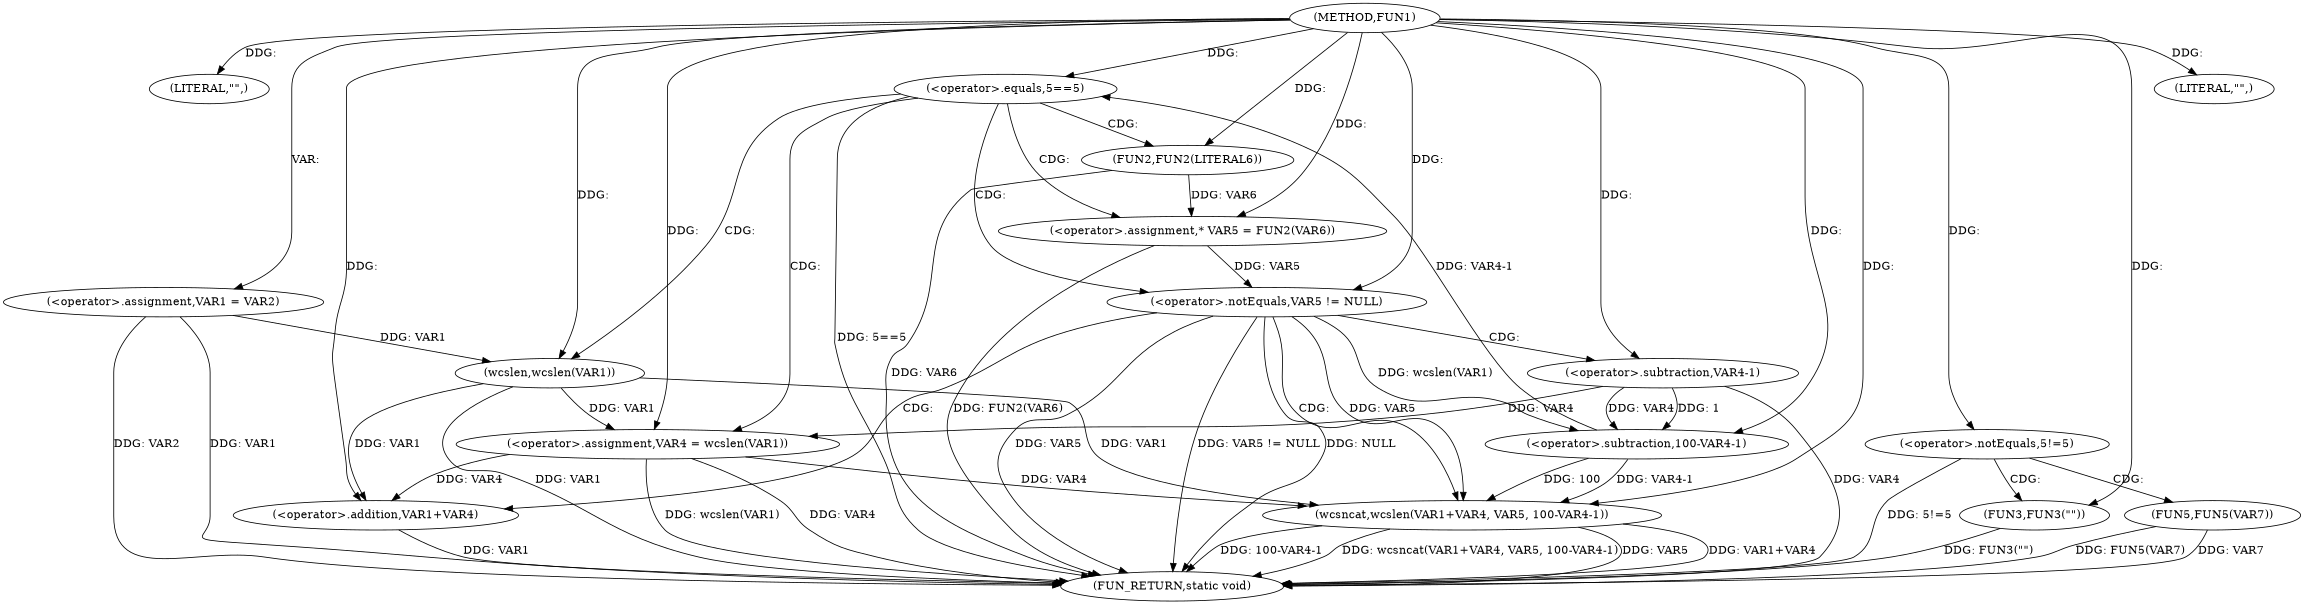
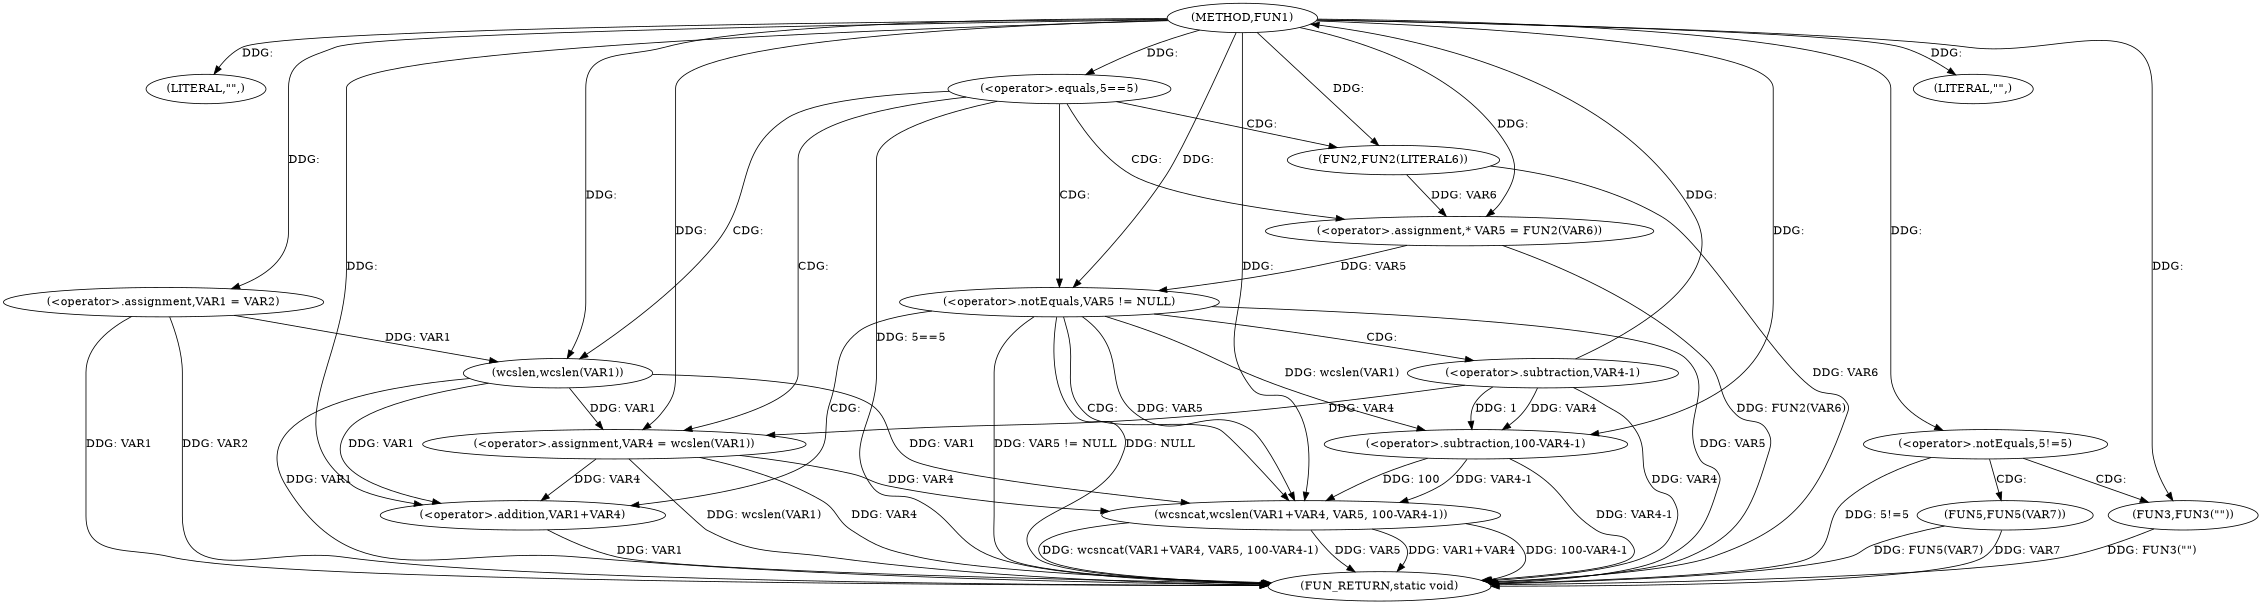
edge "(METHOD,FUN1)" -> "(<operator>.subtraction,VAR4-1)": reversed
edge "(METHOD,FUN1)" -> "(<operator>.assignment,VAR1 = VAR2)": label "VAR: " -> "DDG: "
edge "(<operator>.subtraction,100-VAR4-1)" -> "(<operator>.equals,5==5)": now "(<operator>.subtraction,100-VAR4-1)" -> "(FUN_RETURN,static void)"
